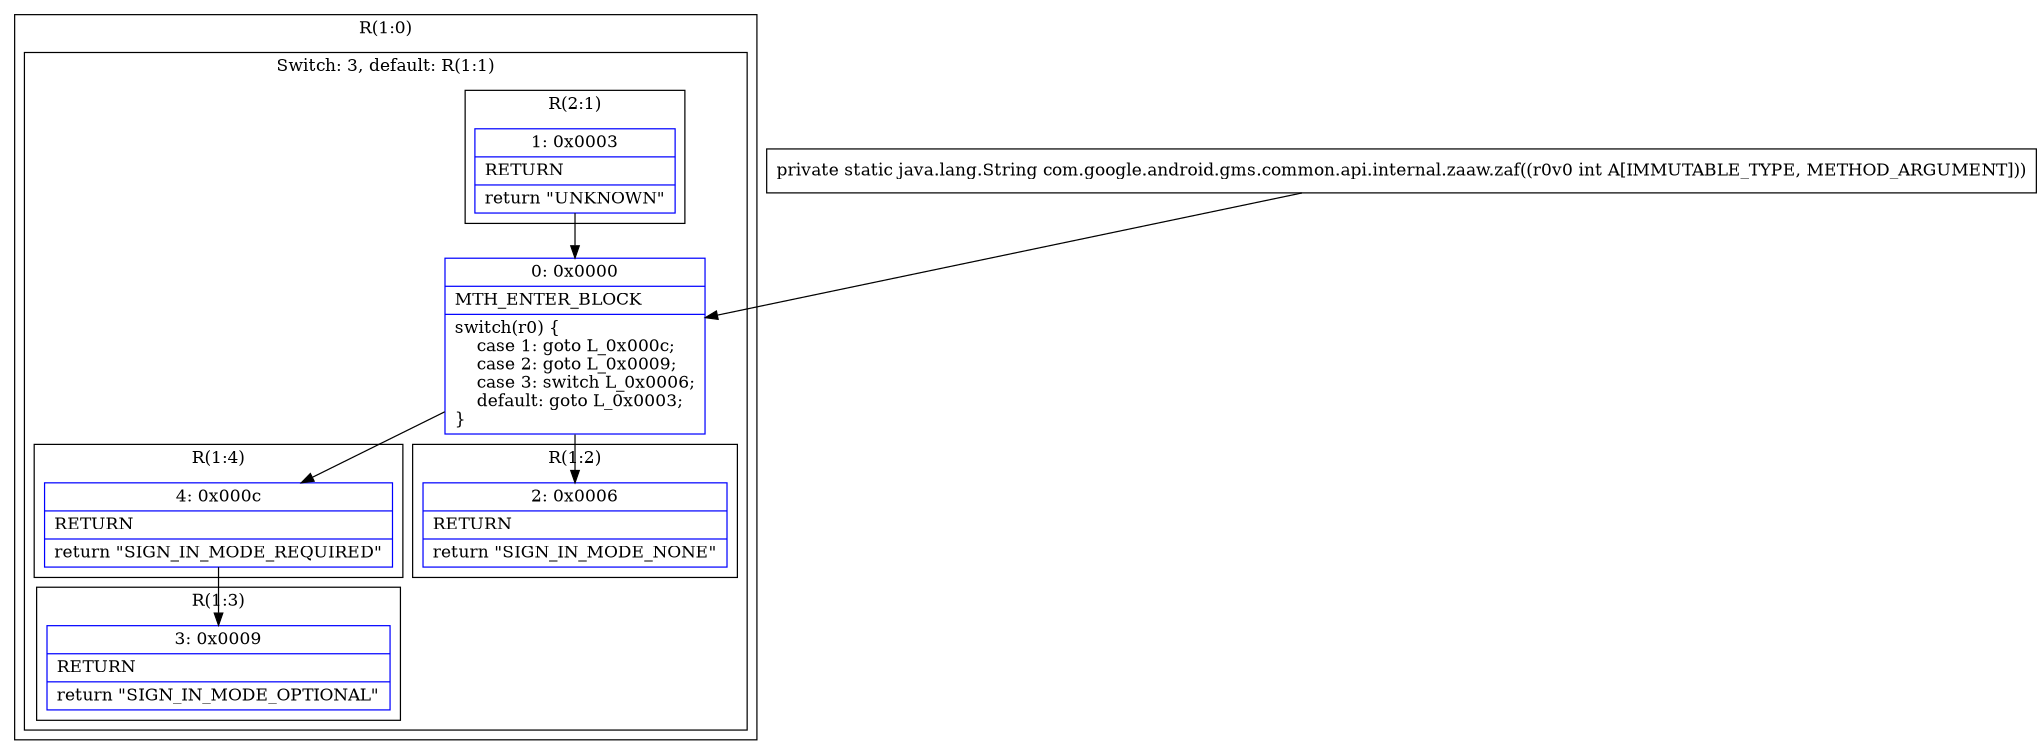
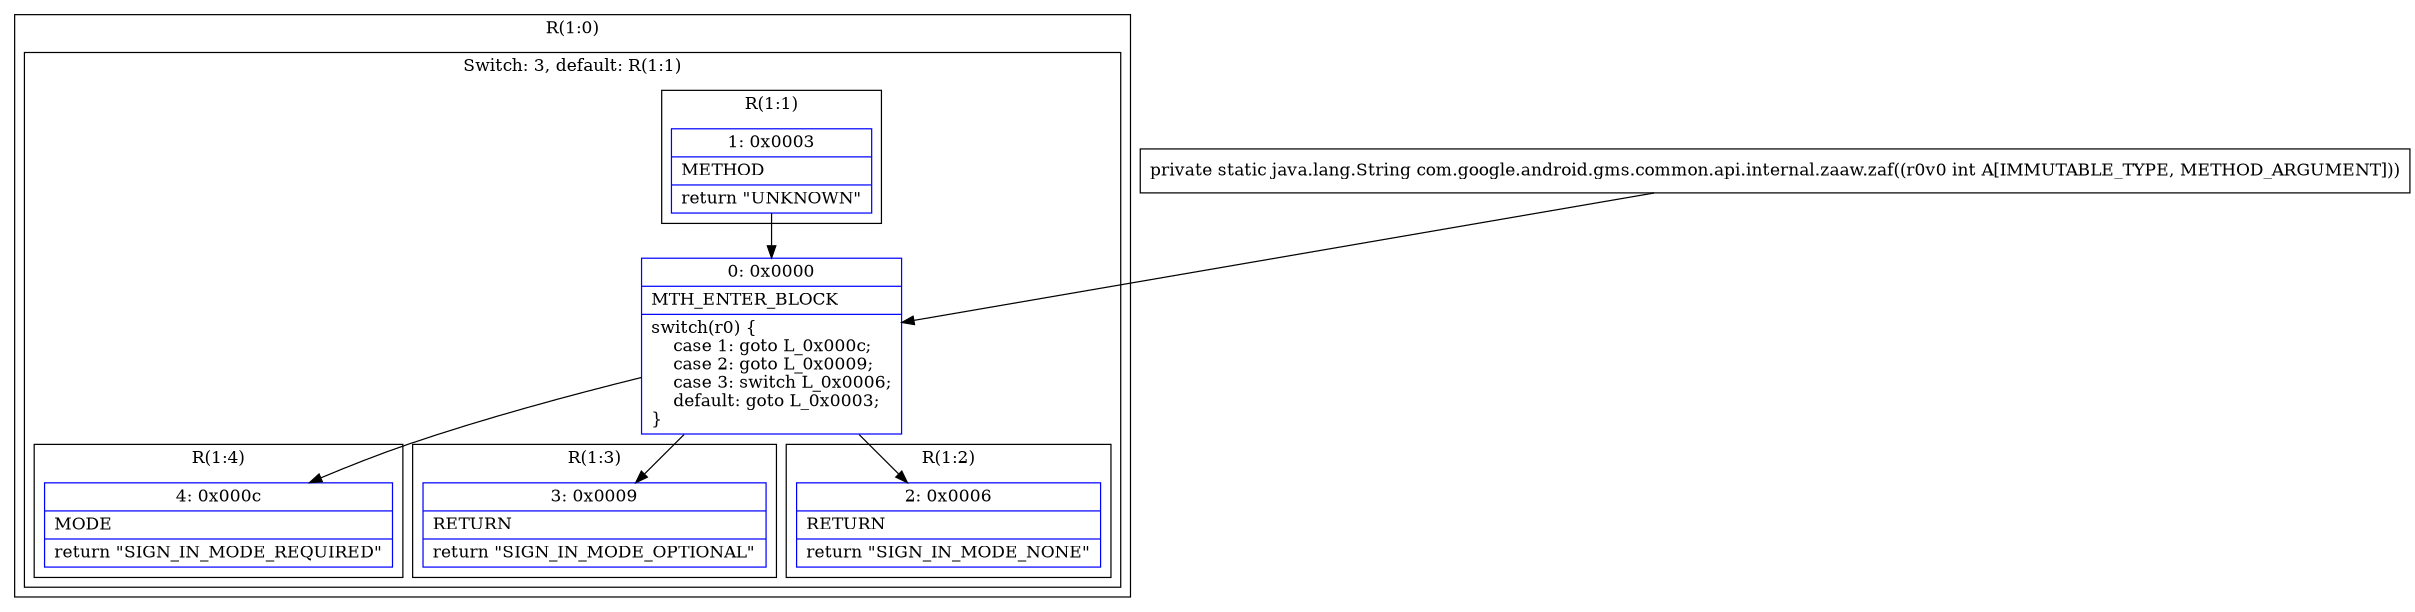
cluster "R(2:1)": label "R(2:1)" -> "R(1:1)"
node "1: 0x0003": text "RETURN" -> "METHOD"
node "4: 0x000c": text "RETURN" -> "MODE"
edge "4: 0x000c" -> "3: 0x0009": now "0: 0x0000" -> "3: 0x0009"
